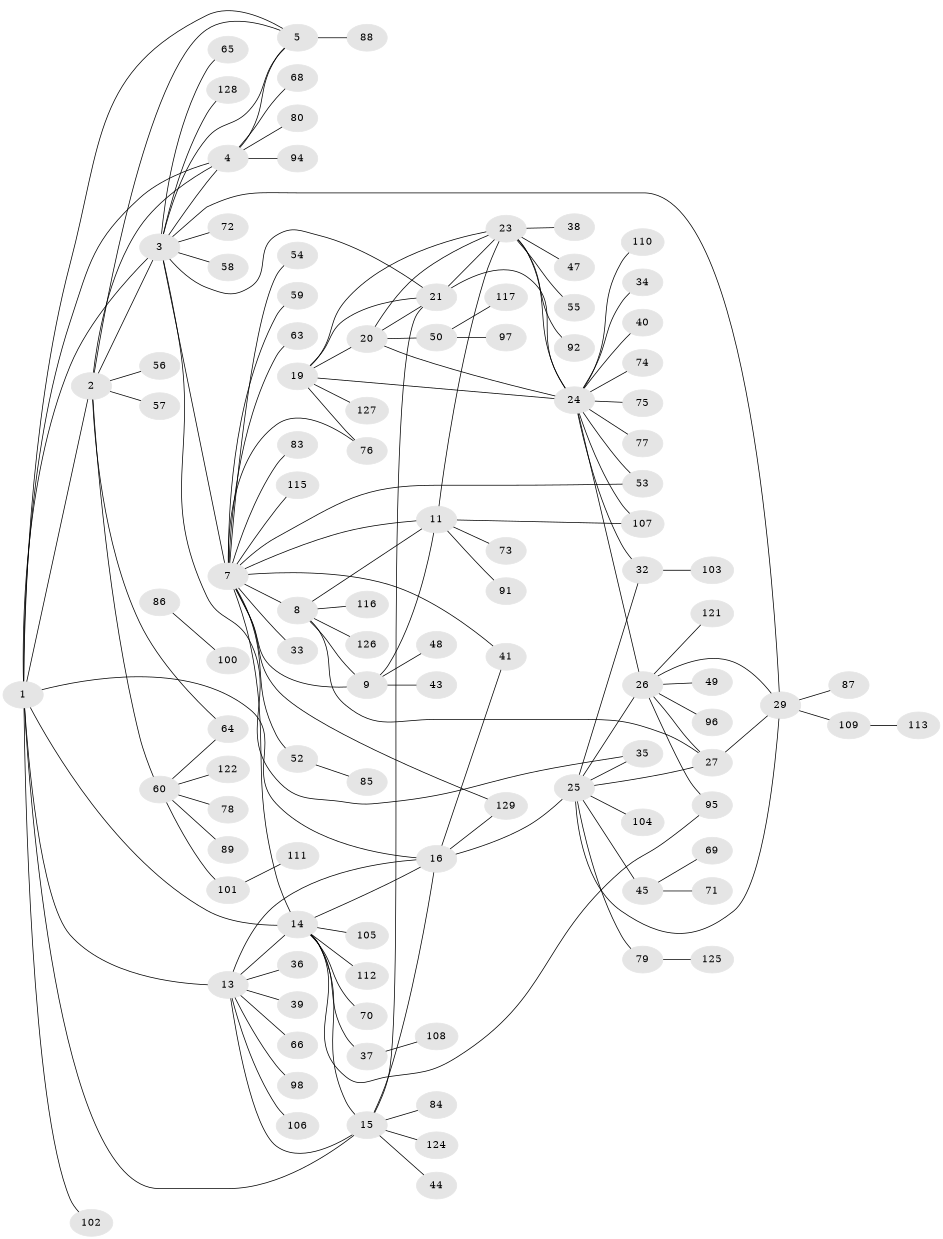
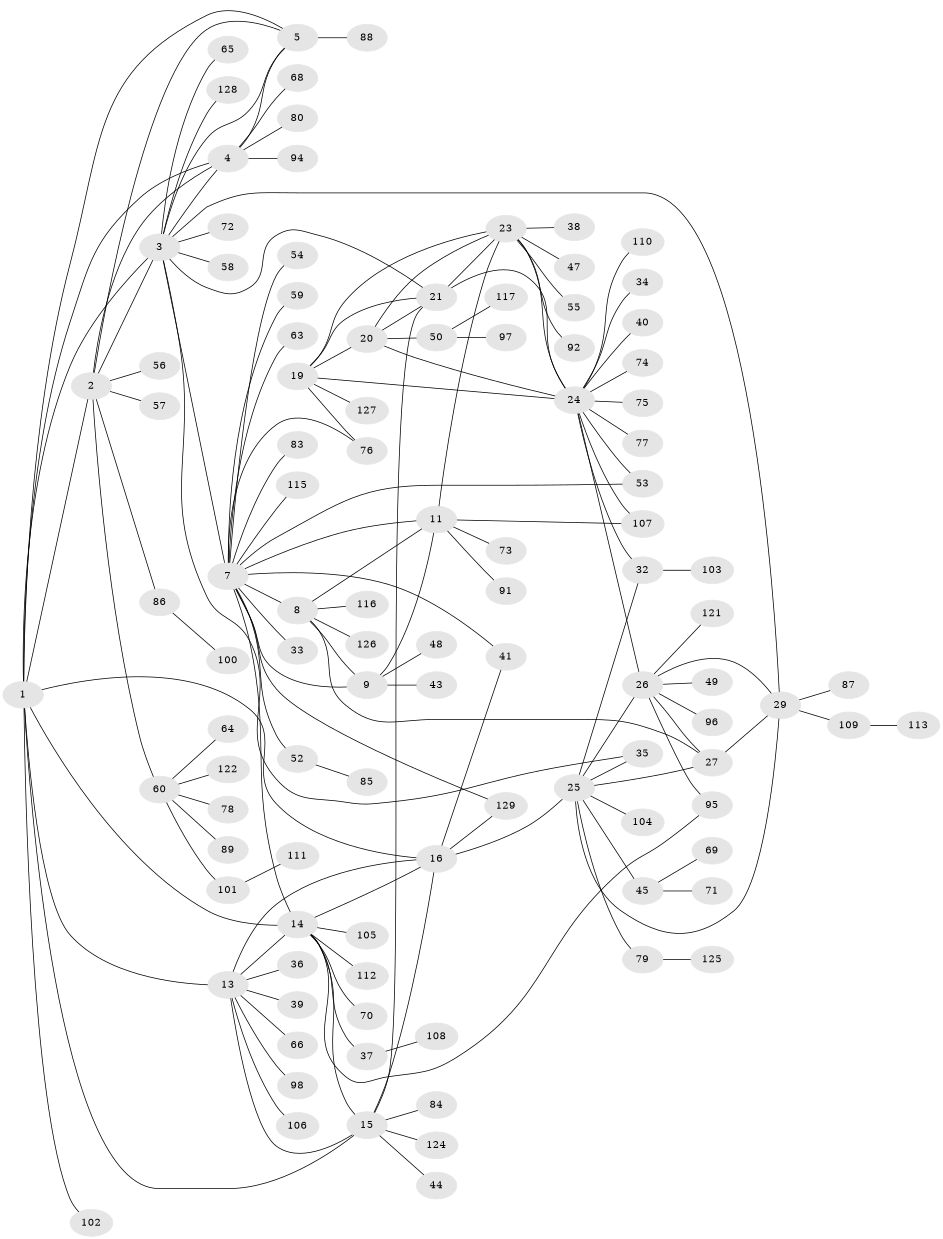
edge "2" -- "64": now "2" -- "86"
